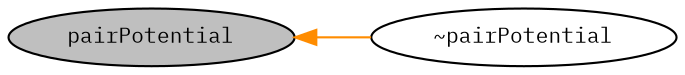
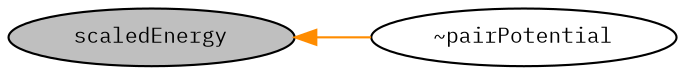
node "pairPotential": label "pairPotential" -> "scaledEnergy"
